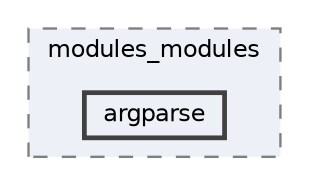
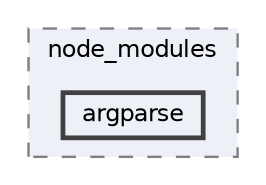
cluster "modules_modules": label "modules_modules" -> "node_modules"
